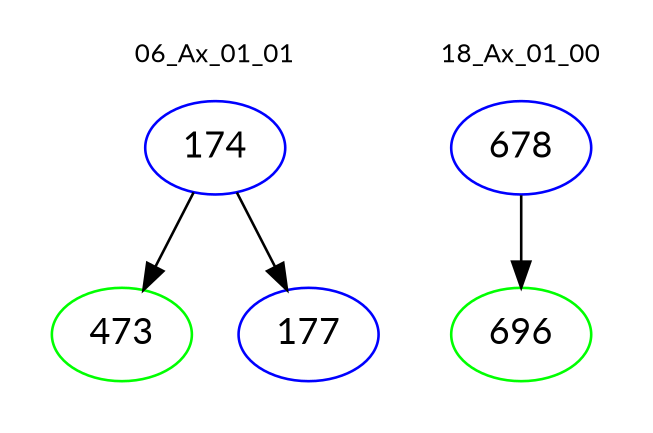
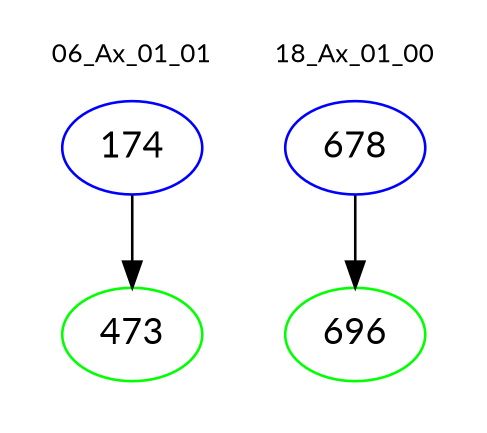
node "177": removed
